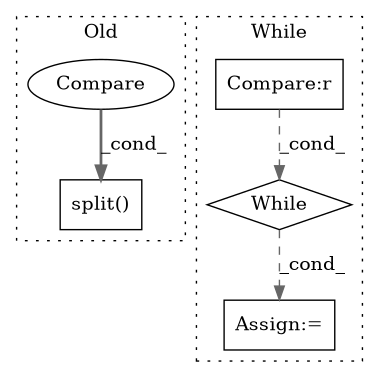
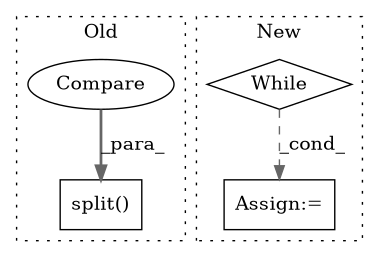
cluster "While": label "While" -> "New"
node "Compare:r": removed
edge "Compare" -> "split()": label "_cond_" -> "_para_"
